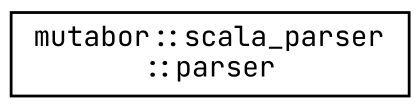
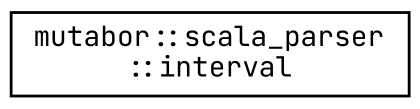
node "mutabor::scala_parser ::parser": label "mutabor::scala_parser ::parser" -> "mutabor::scala_parser ::interval"
